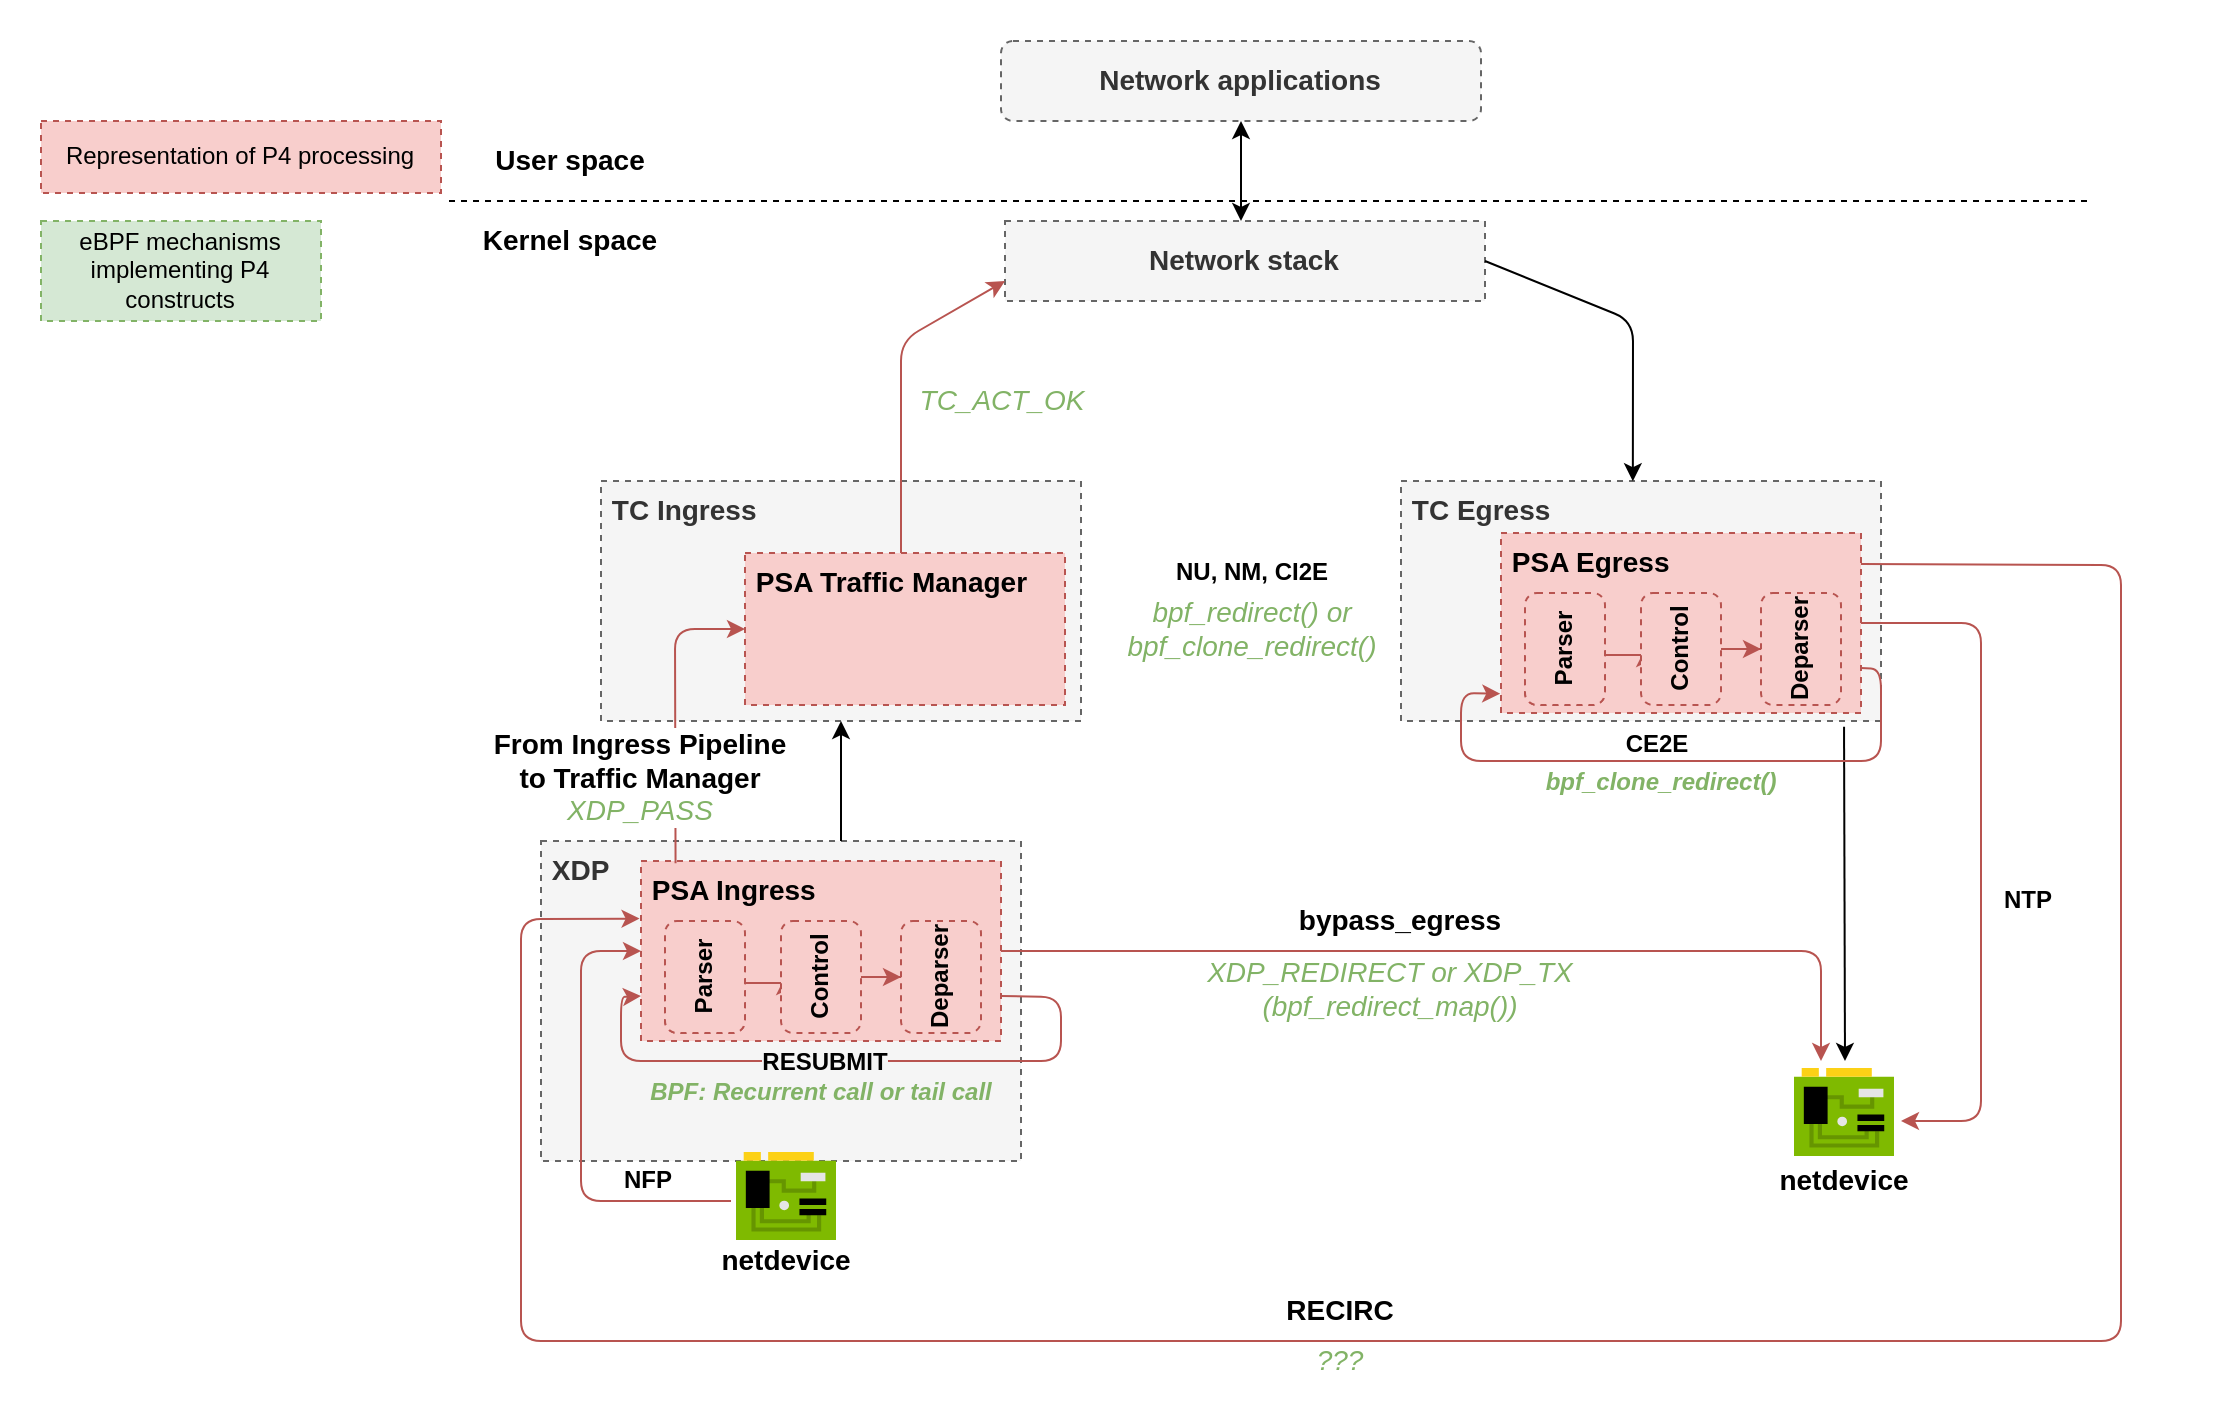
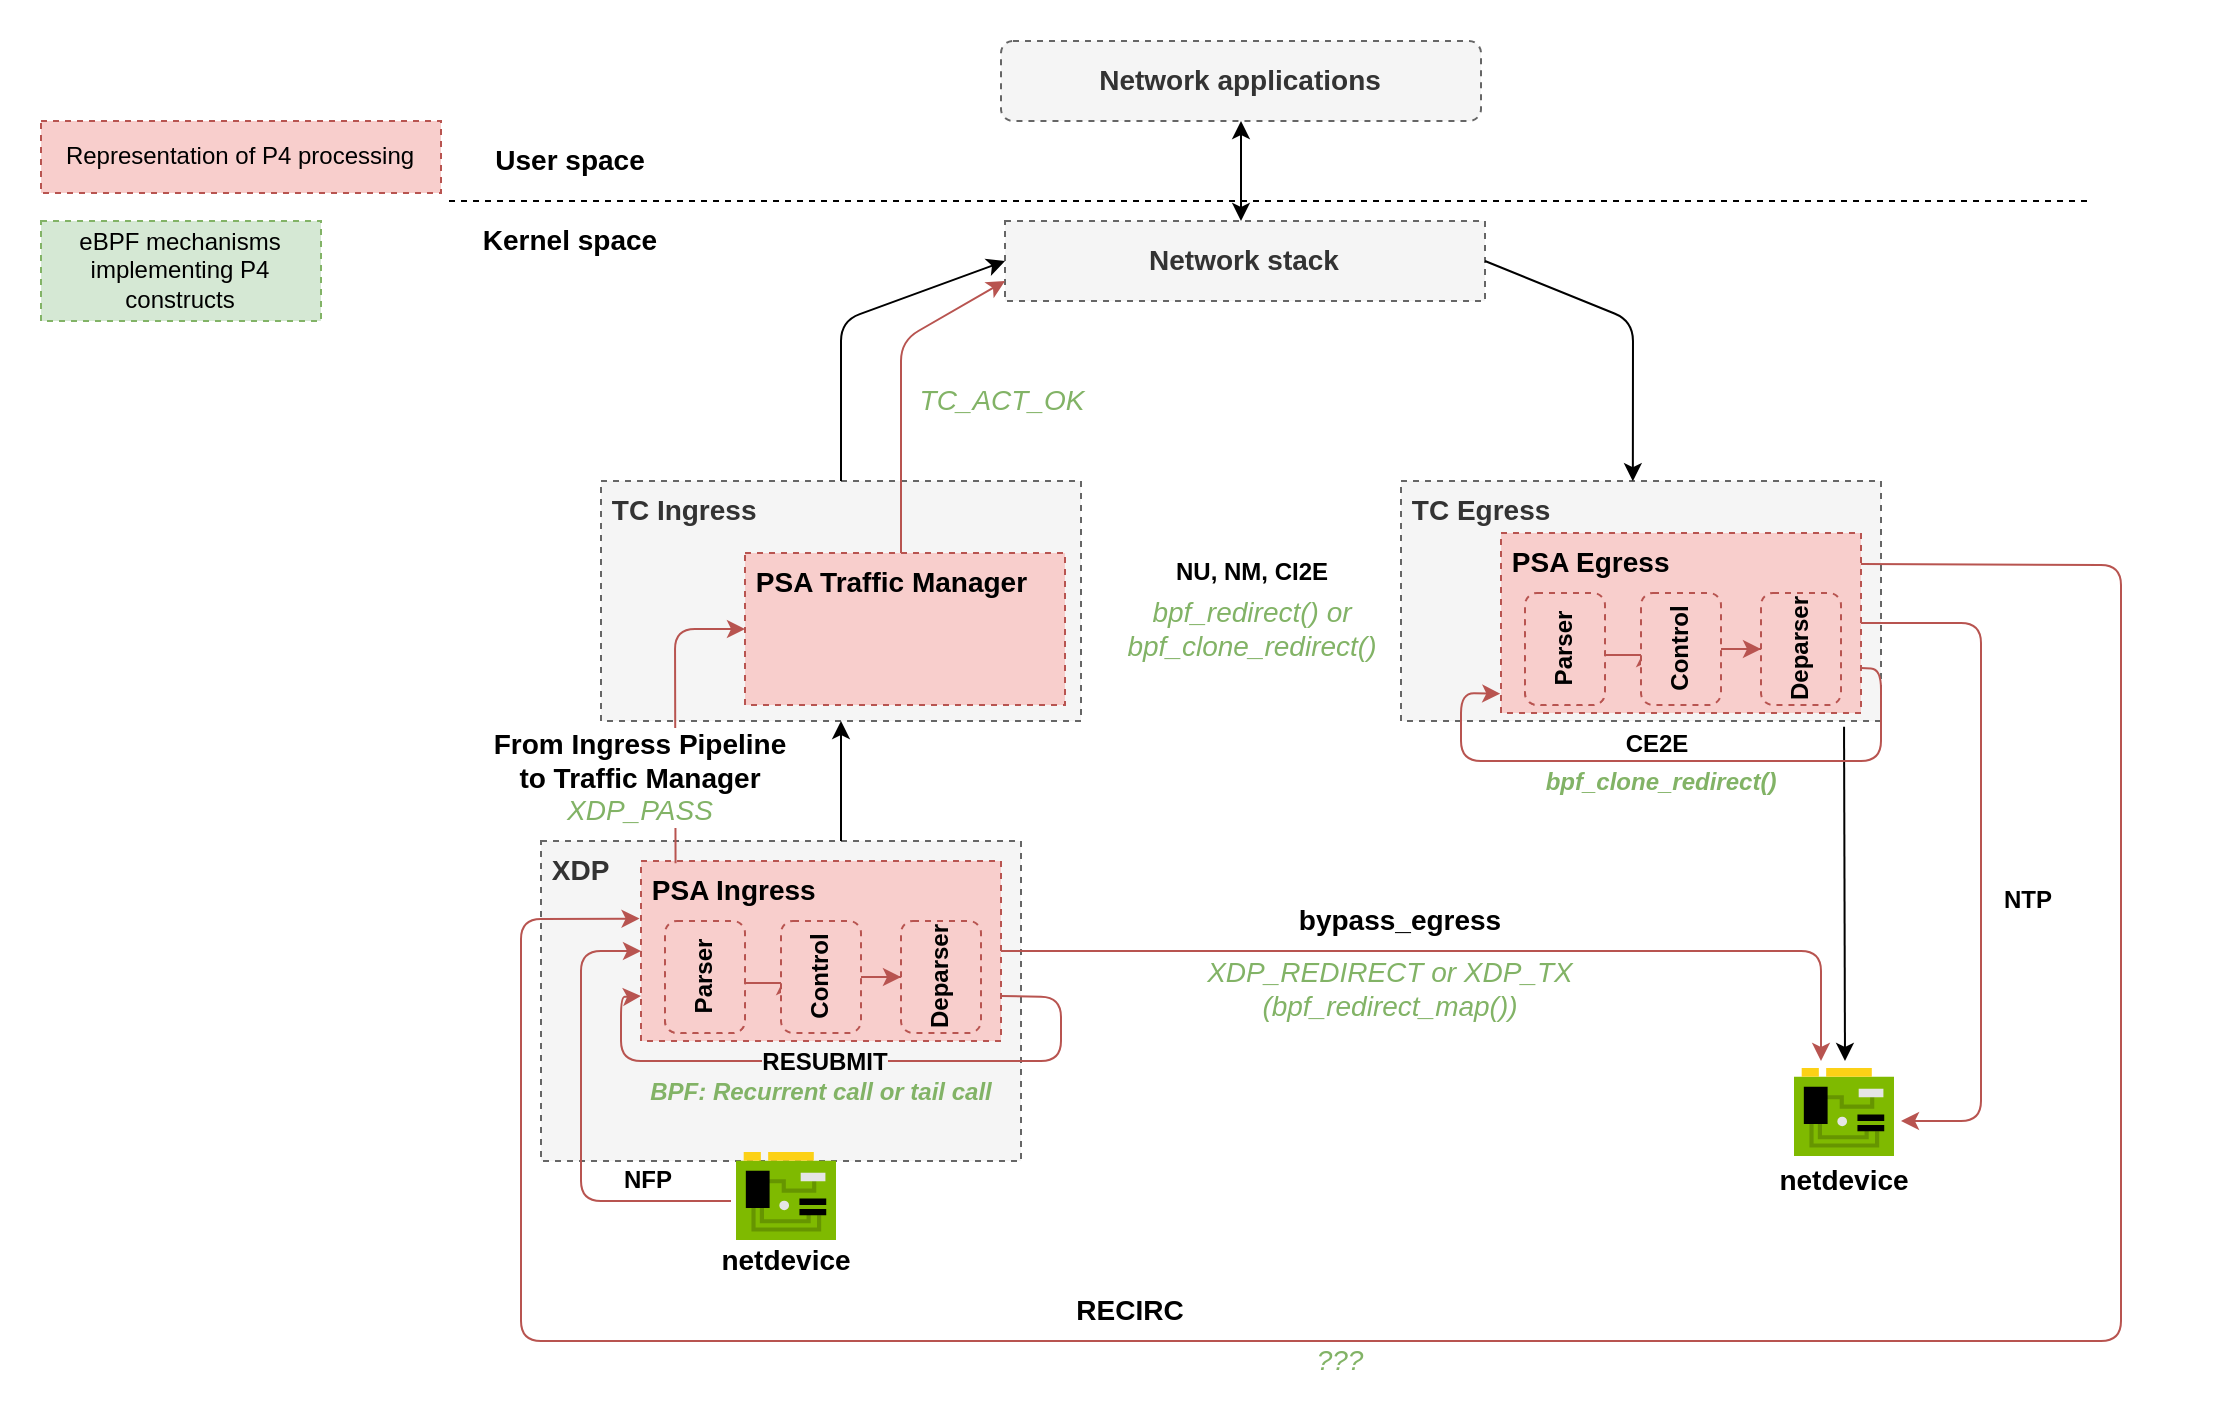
edge "TC Ingress" -> "Network stack": added
node "RECIRC": moved (1341, 1311) -> (1131, 1311)
